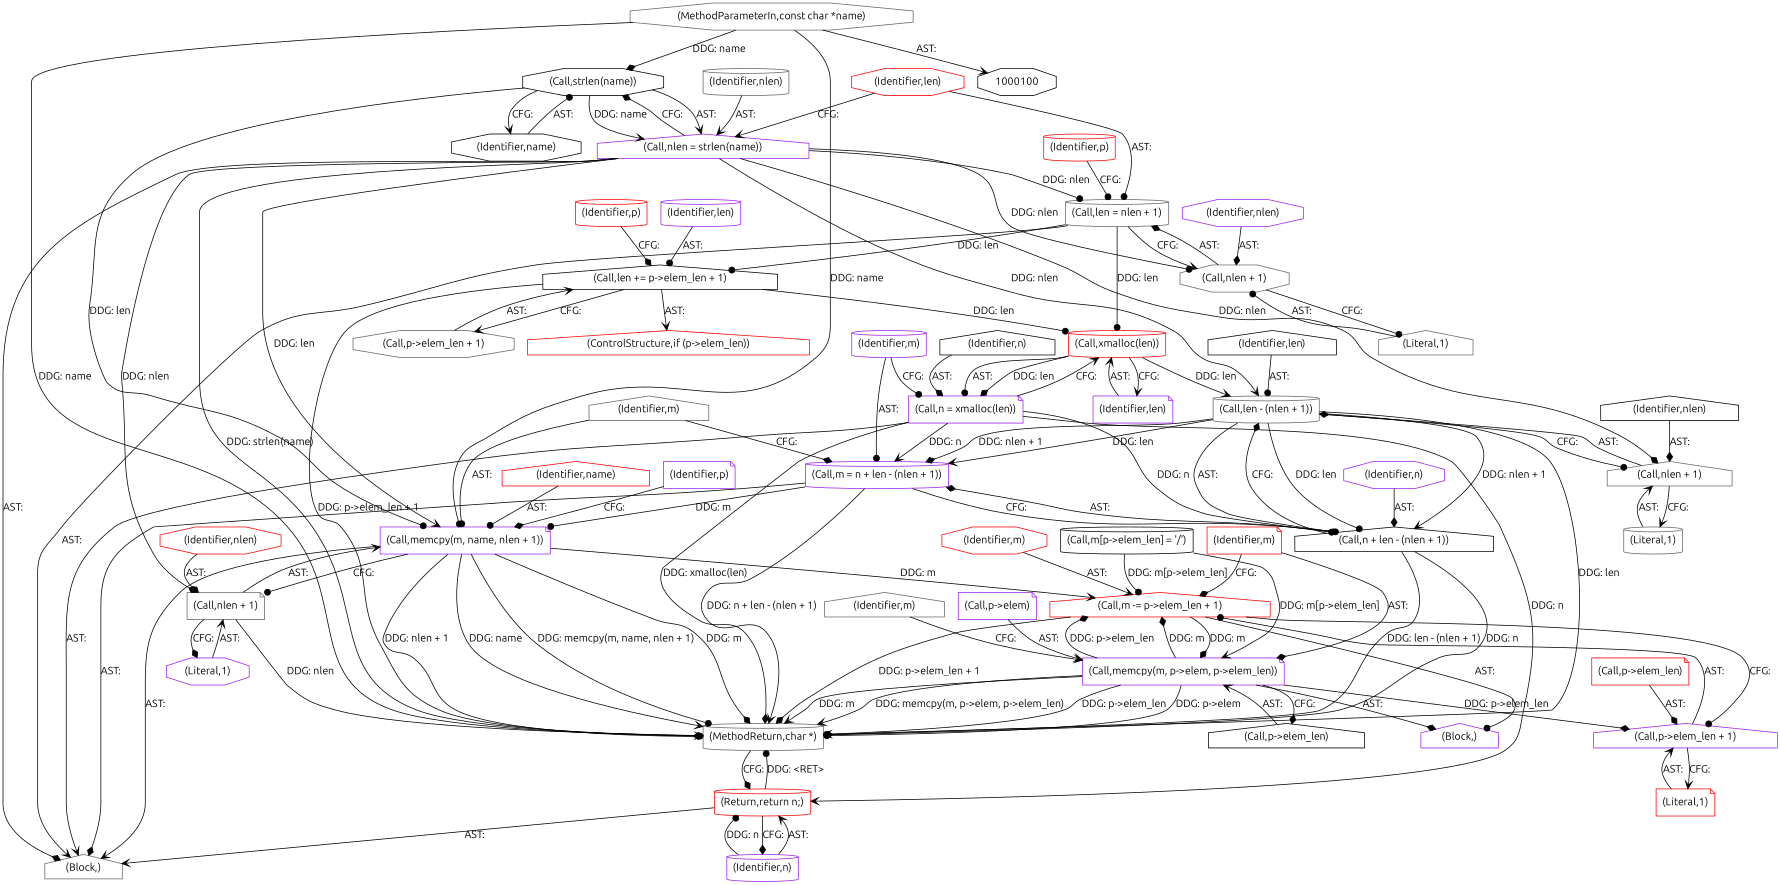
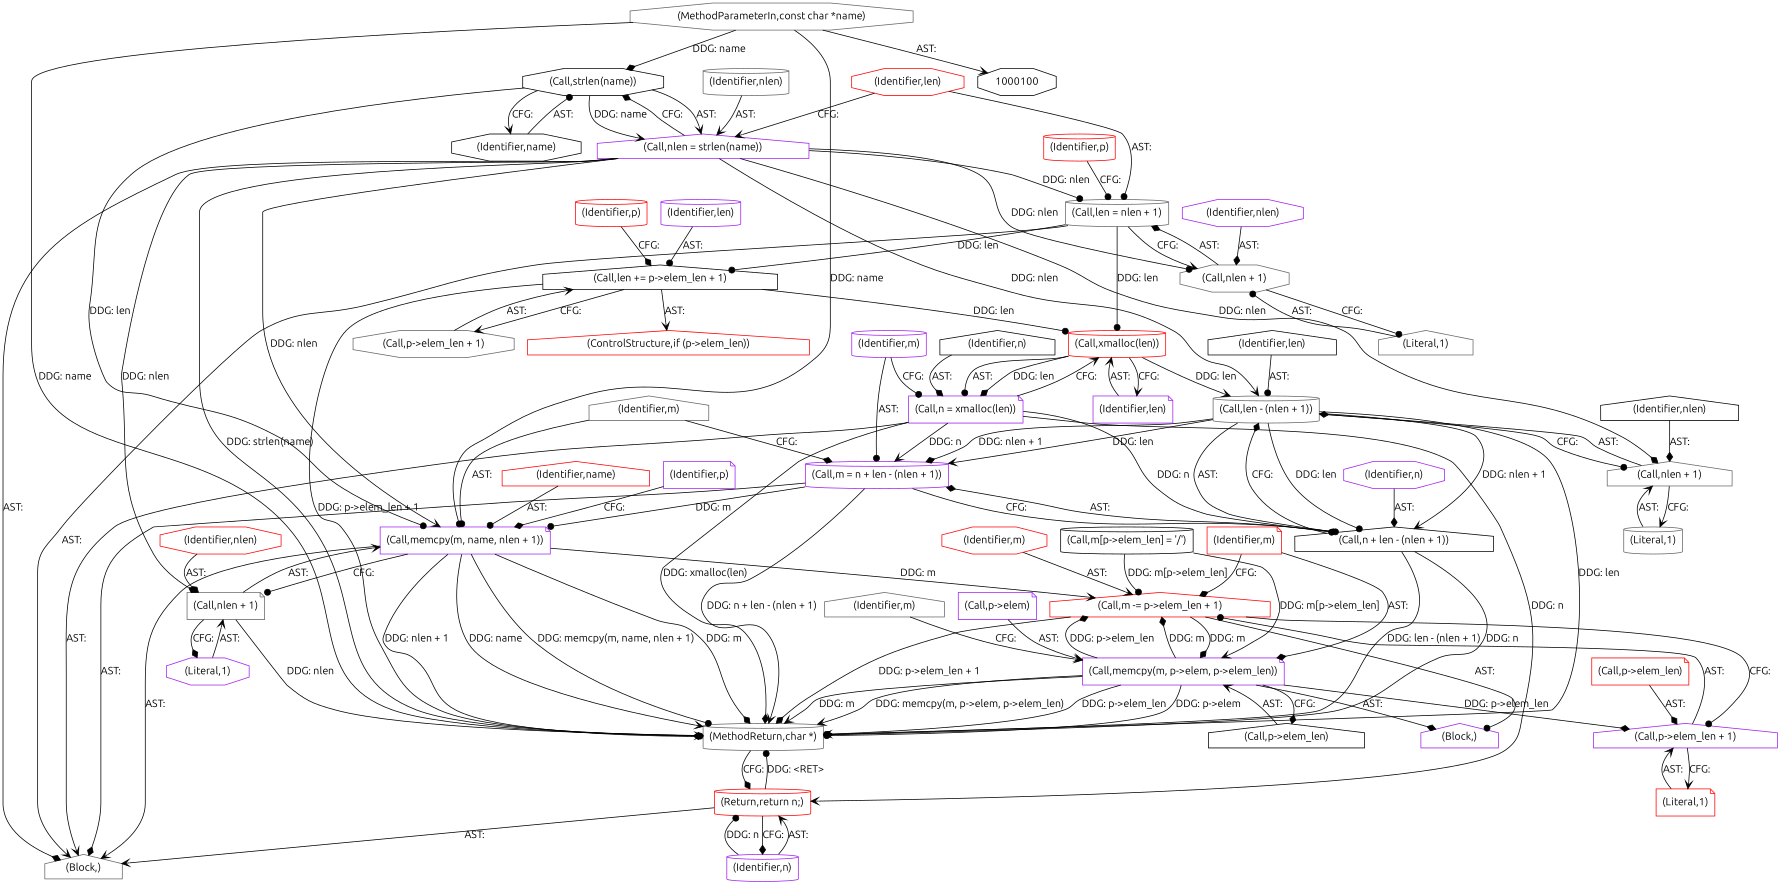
edge "(Call,nlen = strlen(name))" -> "(Call,memcpy(m, name, nlen + 1))": label "DDG: len" -> "DDG: nlen"
